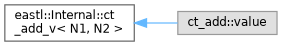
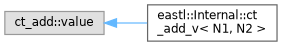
edge "ct_add::value" -> "eastl::Internal::ct _add_v< N1, N2 >": reversed
